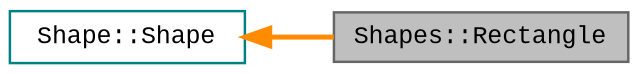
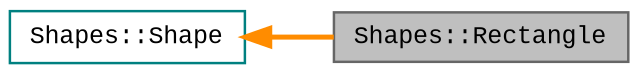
node "Shape::Shape": label "Shape::Shape" -> "Shapes::Shape"
